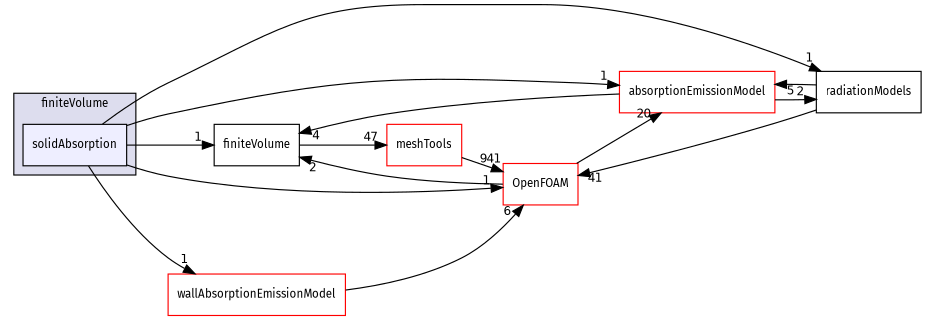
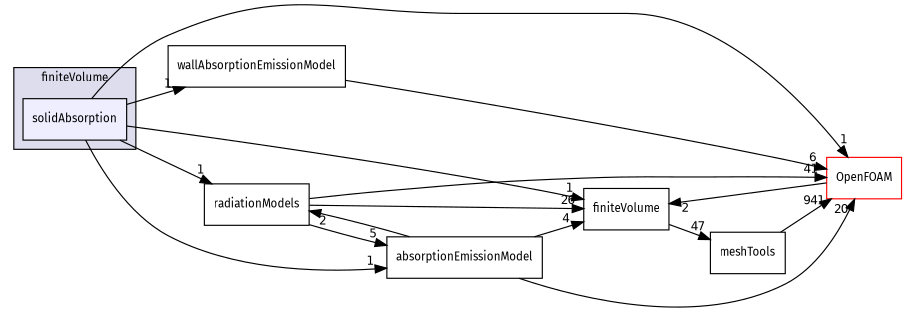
node "absorptionEmissionModel": color red -> black
edge "OpenFOAM" -> "absorptionEmissionModel": reversed
node "meshTools": color red -> black
edge "radiationModels" -> "finiteVolume": added
node "wallAbsorptionEmissionModel": color red -> black
